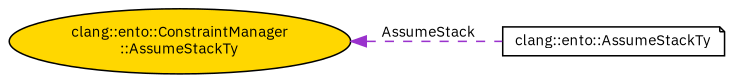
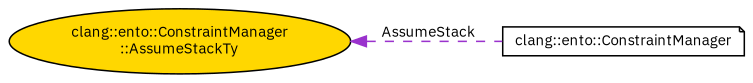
node "clang::ento::AssumeStackTy": label "clang::ento::AssumeStackTy" -> "clang::ento::ConstraintManager"
